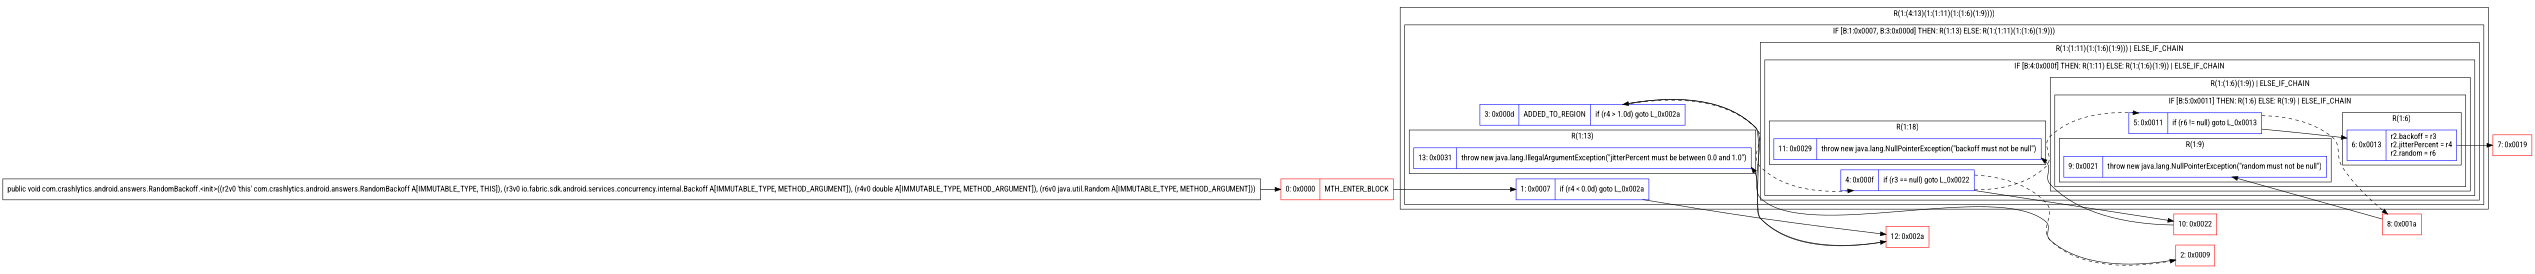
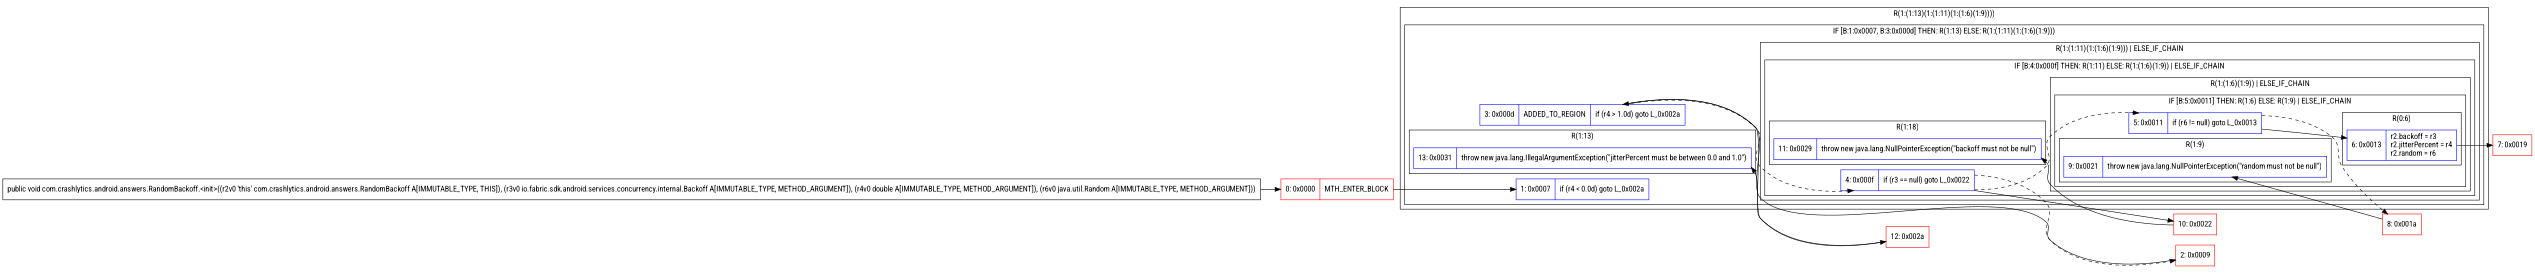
cluster "R(1:(4:13)(1:(1:11)(1:(1:6)(1:9))))": label "R(1:(4:13)(1:(1:11)(1:(1:6)(1:9))))" -> "R(1:(1:13)(1:(1:11)(1:(1:6)(1:9))))"
cluster "R(1:6)": label "R(1:6)" -> "R(0:6)"
edge "1: 0x0007" -> "12: 0x002a": removed
